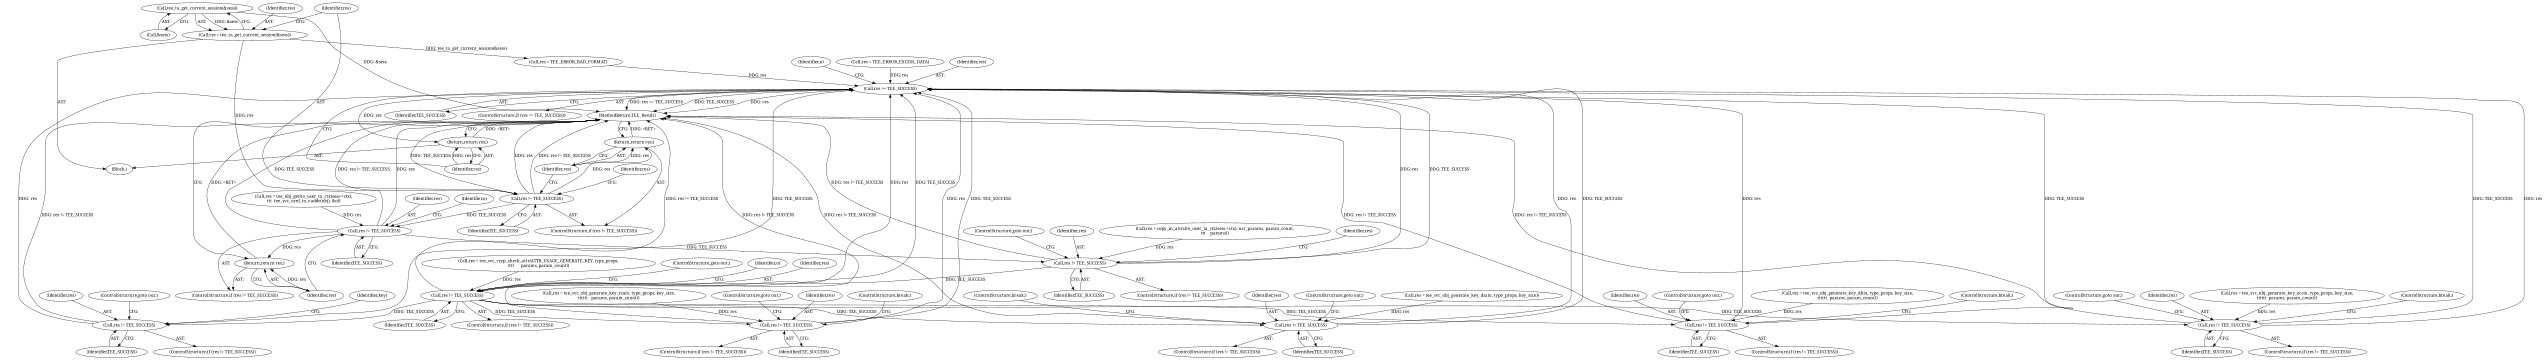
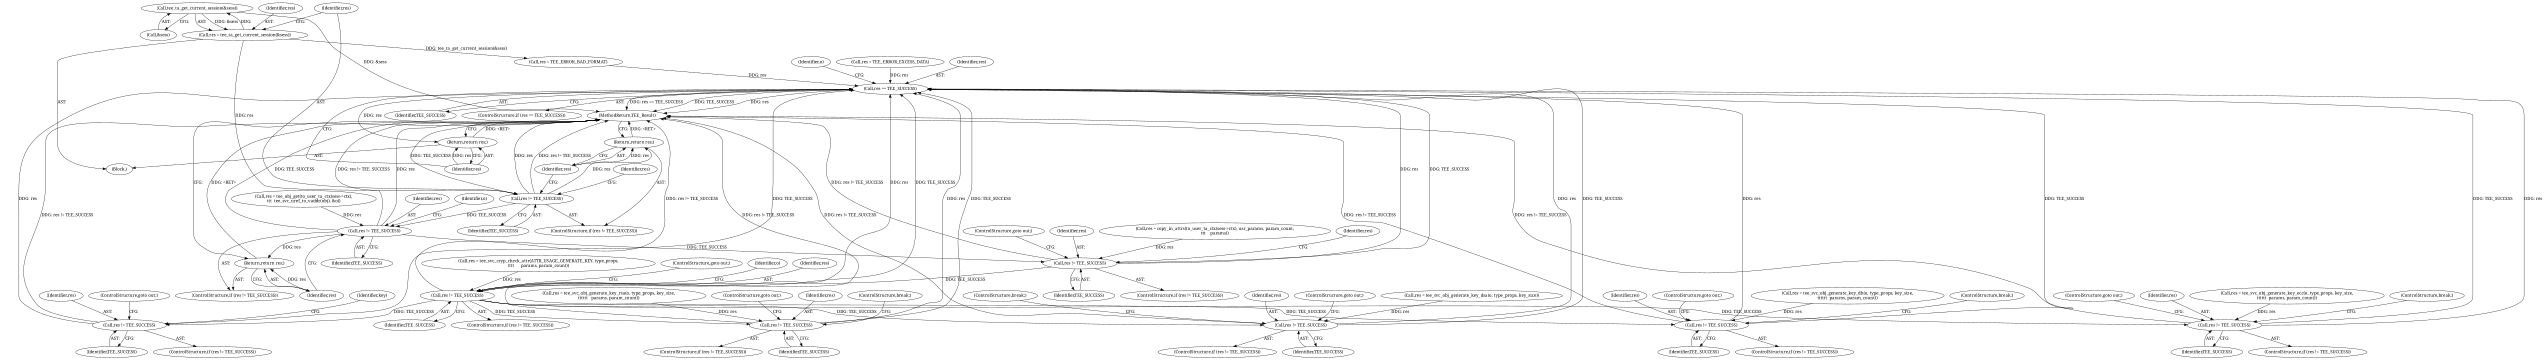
edge "(Call,res = tee_ta_get_current_session(&sess))" -> "(Call,tee_ta_get_current_session(&sess))": label "CFG: " -> "DDG: "
